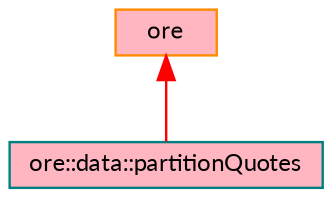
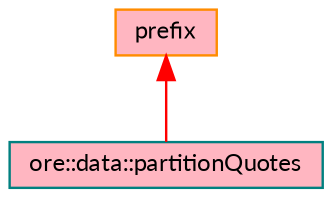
node "ore": label "ore" -> "prefix"
